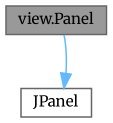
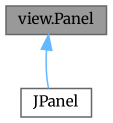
edge "view.Panel" -> "JPanel": reversed
